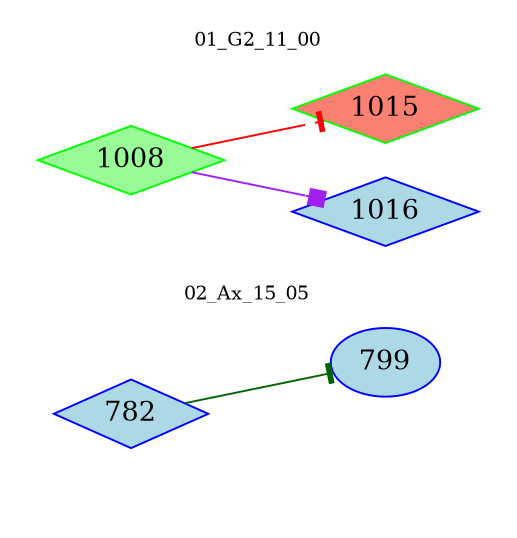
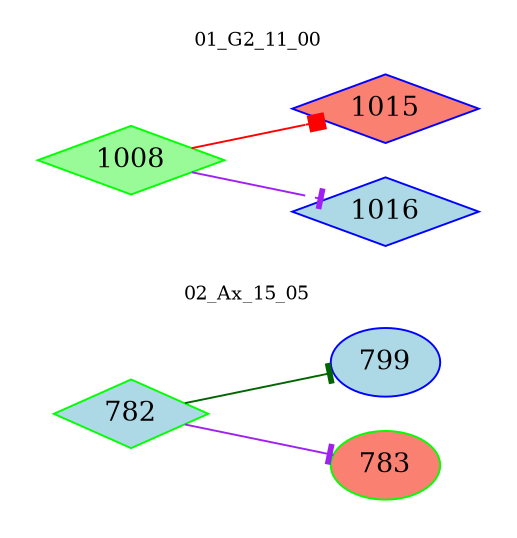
node "1015": color green -> blue
edge "1008" -> "1015": arrowhead tee -> box
edge "1008" -> "1016": arrowhead box -> tee
node "782": color blue -> green
node "783": added
